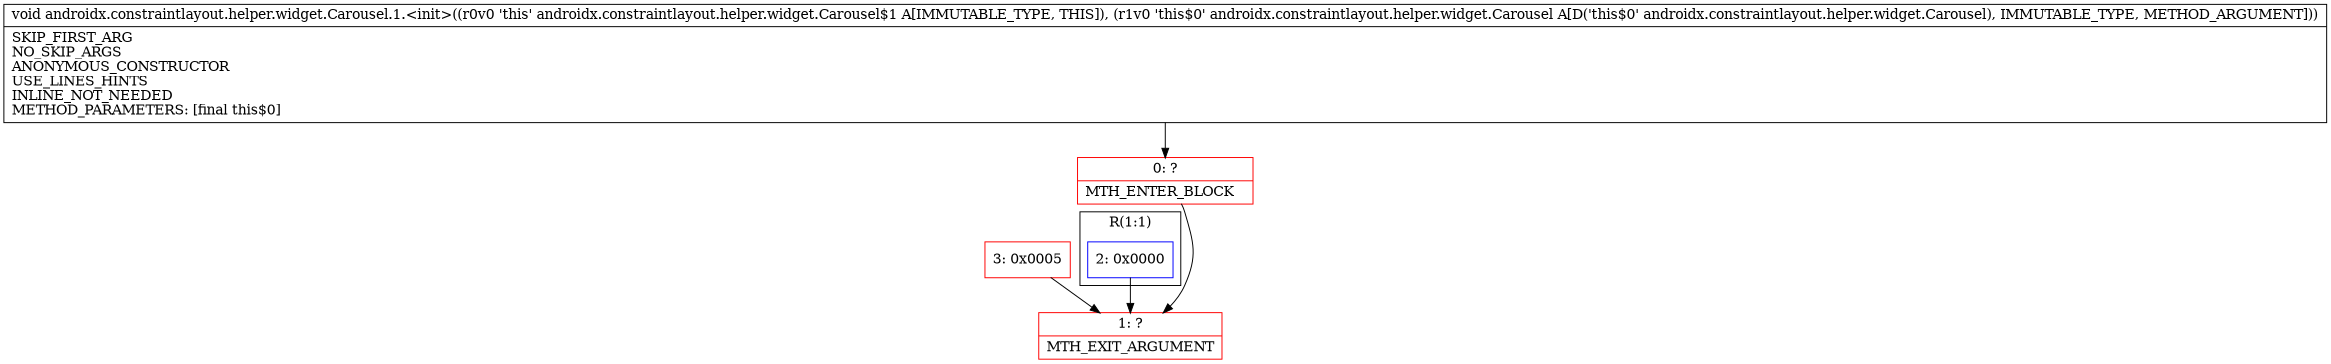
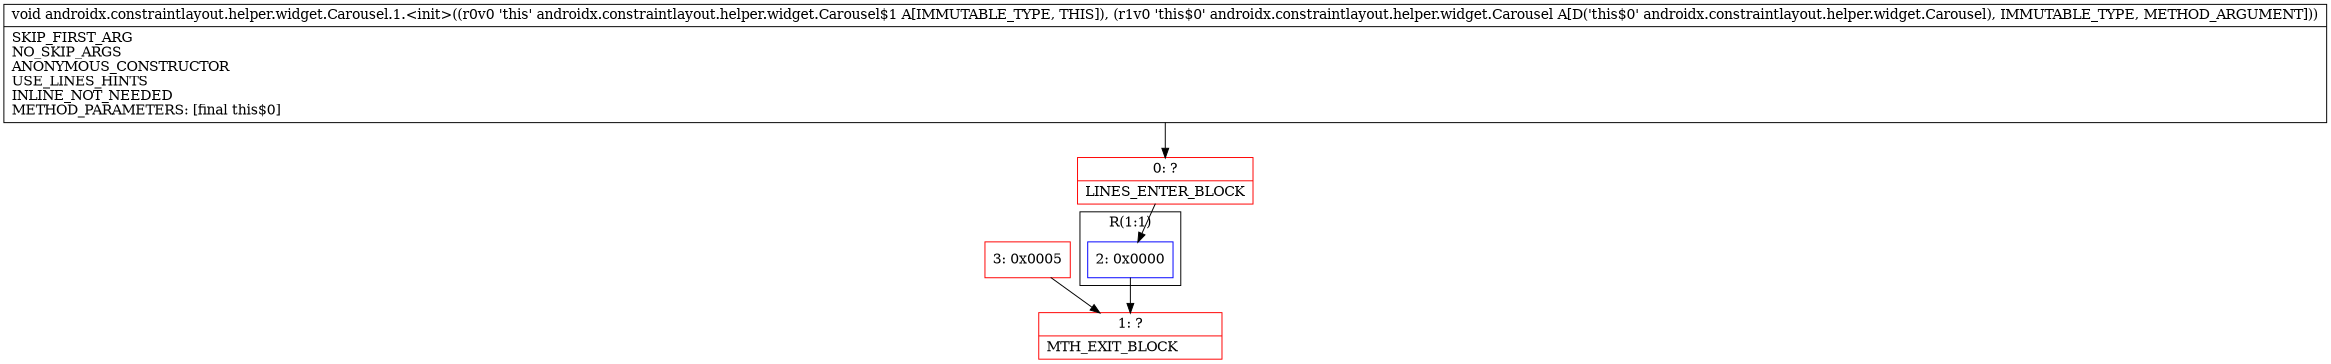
node "0: ?": text "MTH_ENTER_BLOCK" -> "LINES_ENTER_BLOCK"
edge "0: ?" -> "1: ?": now "0: ?" -> "2: 0x0000"
node "1: ?": text "MTH_EXIT_ARGUMENT" -> "MTH_EXIT_BLOCK"
